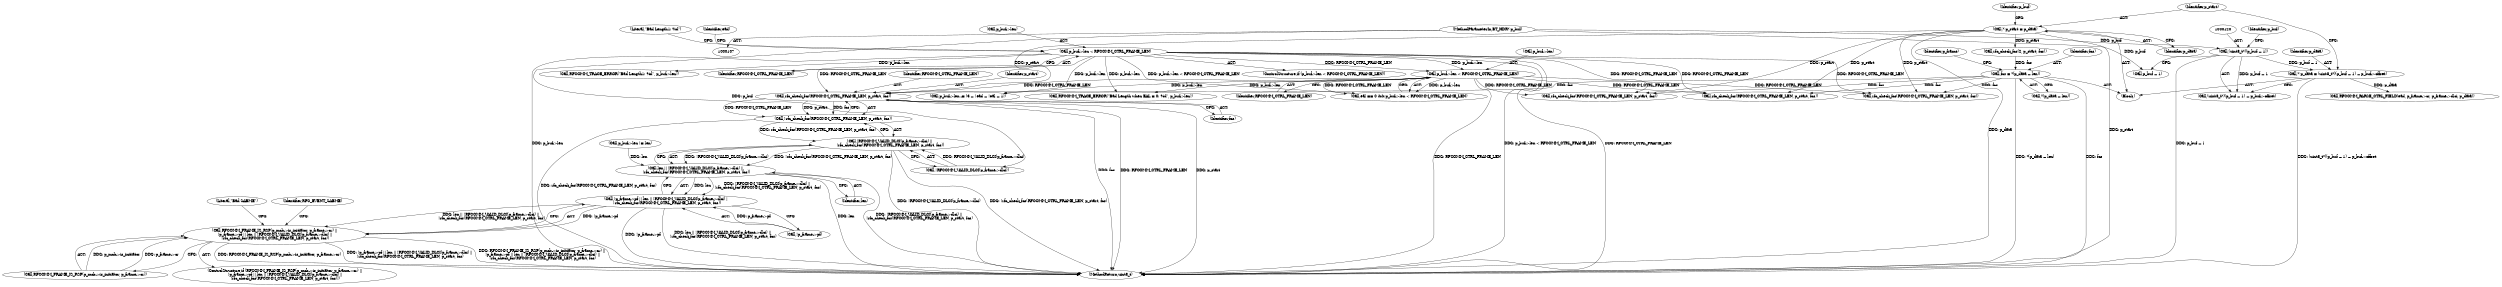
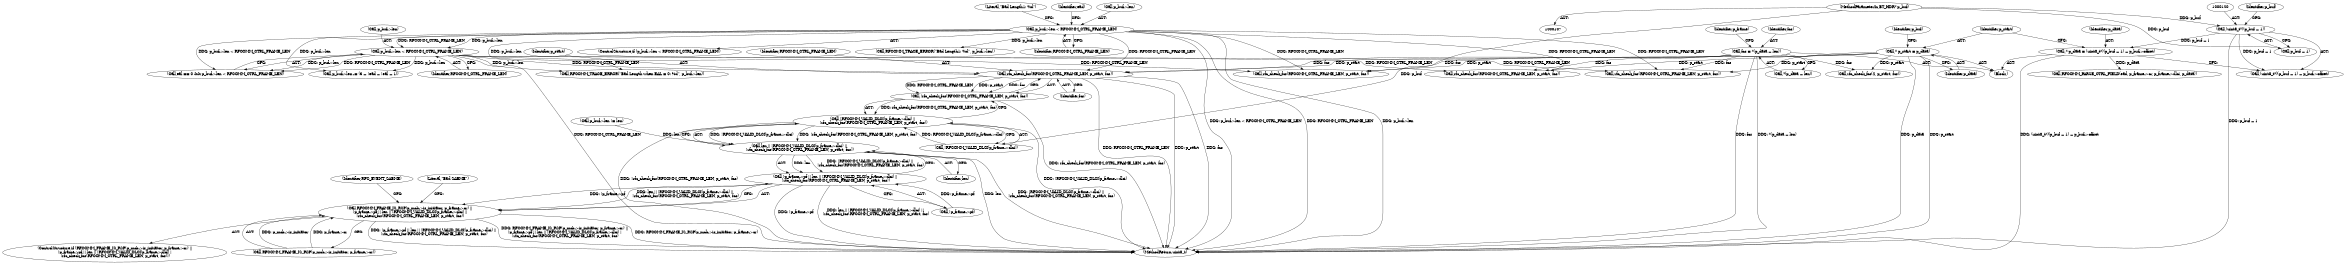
edge "(Call,p_buf + 1)" -> "(Call,(uint8_t*)(p_buf + 1))": added, label "AST:"
edge "(Call,rfc_check_fcs(2, p_start, fcs))" -> "(Call,fcs = *(p_data + len))": reversed
